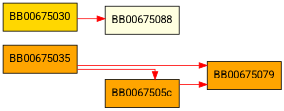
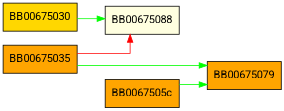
edge "BB00675030" -> "BB00675088": color red -> green
edge "BB00675035" -> "BB00675079": color red -> green
edge "BB00675035" -> "BB0067505c": now "BB00675035" -> "BB00675088"
edge "BB0067505c" -> "BB00675079": color red -> green
